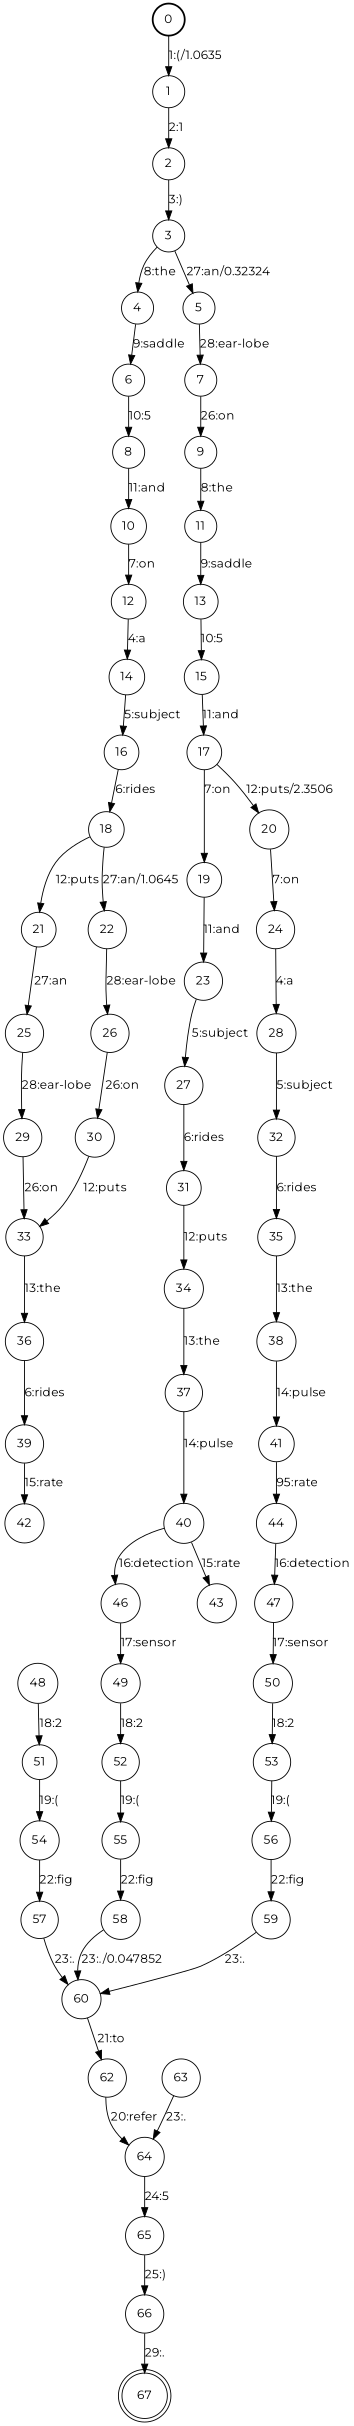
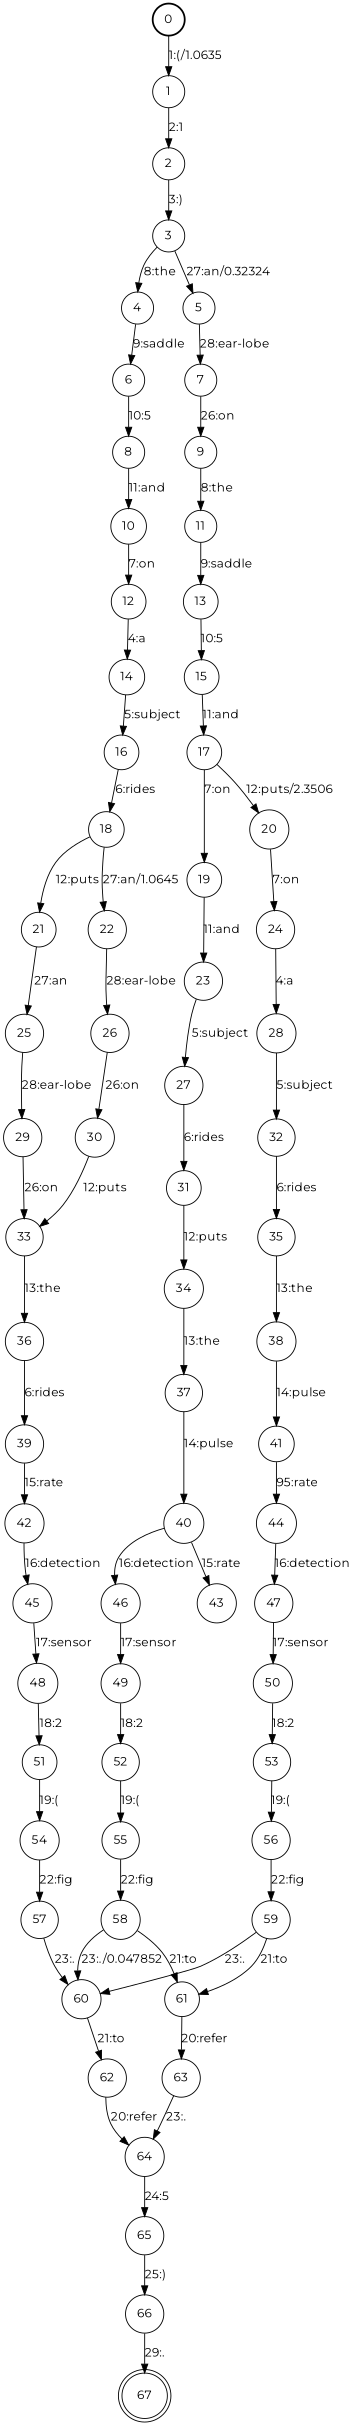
node "45": added
node "61": added
